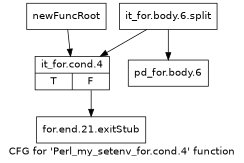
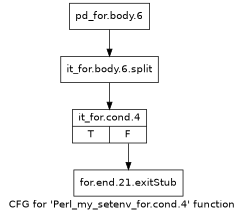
node "newFuncRoot": removed
edge "it_for.body.6.split" -> "pd_for.body.6": reversed
